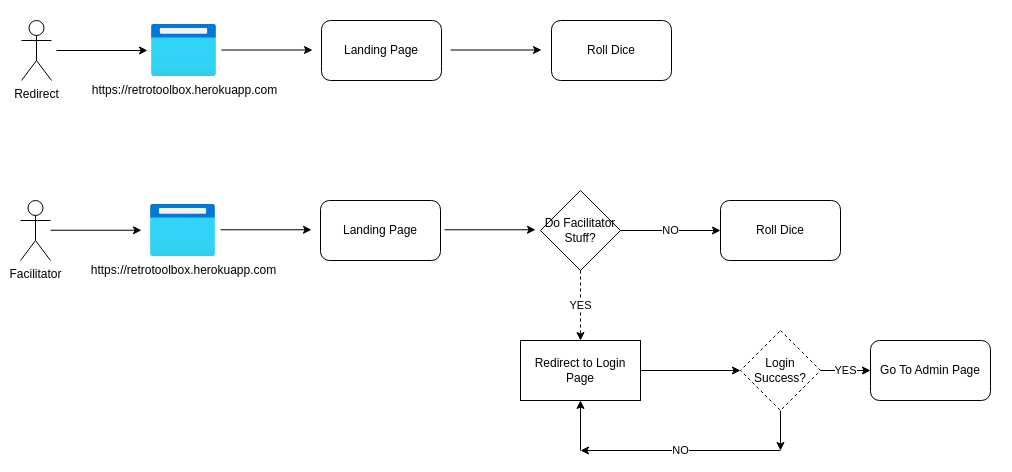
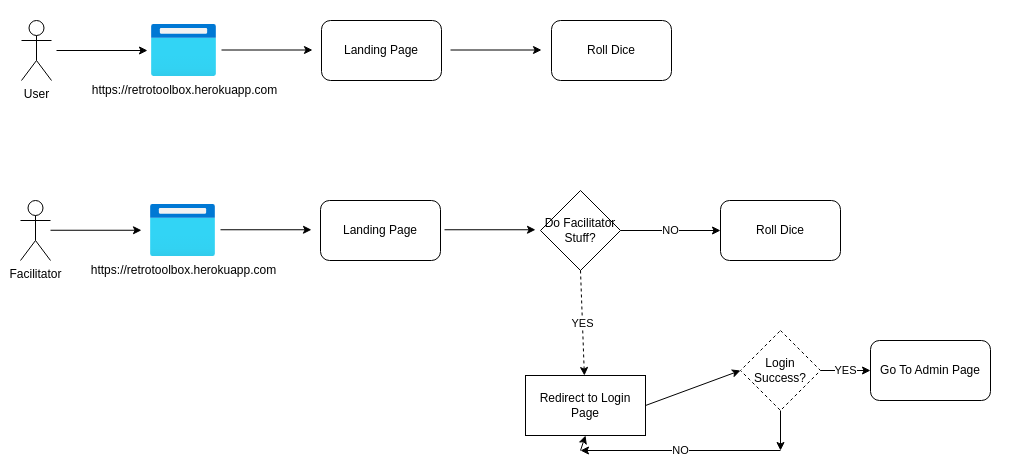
node "Redirect": label "Redirect" -> "User"
node "Redirect to Login Page": moved (581, 371) -> (586, 406)
